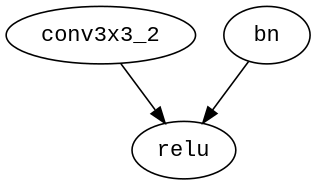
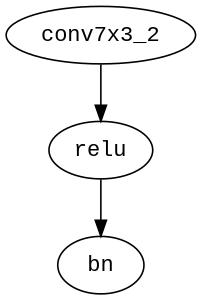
node "conv3x3_2": label "conv3x3_2" -> "conv7x3_2"
edge "bn" -> "relu": reversed
